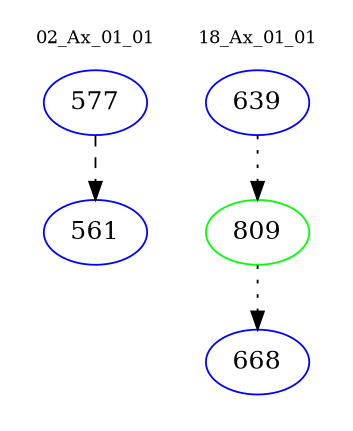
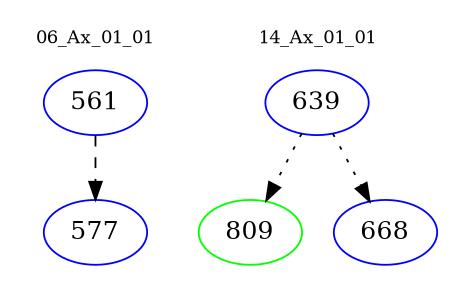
cluster "02_Ax_01_01": label "02_Ax_01_01" -> "06_Ax_01_01"
cluster "18_Ax_01_01": label "18_Ax_01_01" -> "14_Ax_01_01"
edge "577" -> "561": reversed
edge "809" -> "668": now "639" -> "668"
